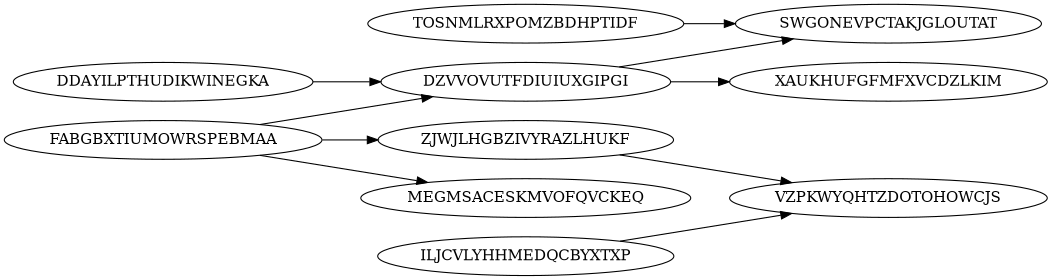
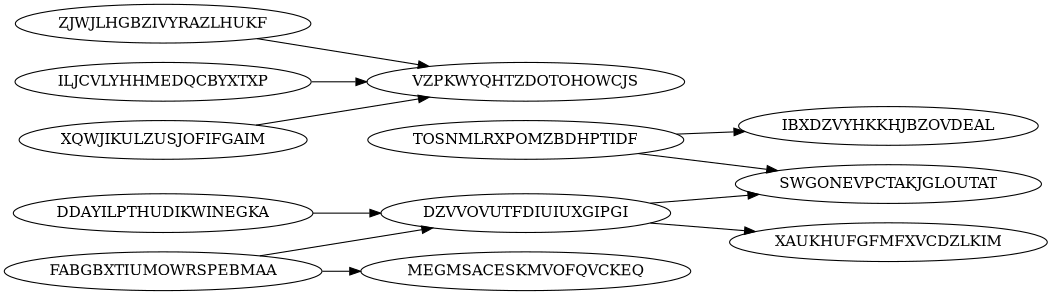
node "IBXDZVYHKKHJBZOVDEAL": added
node "XQWJIKULZUSJOFIFGAIM": added
edge "FABGBXTIUMOWRSPEBMAA" -> "ZJWJLHGBZIVYRAZLHUKF": removed
